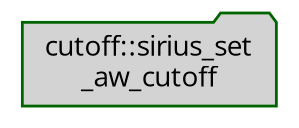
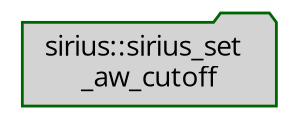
node "cutoff::sirius_set _aw_cutoff": label "cutoff::sirius_set _aw_cutoff" -> "sirius::sirius_set _aw_cutoff"
